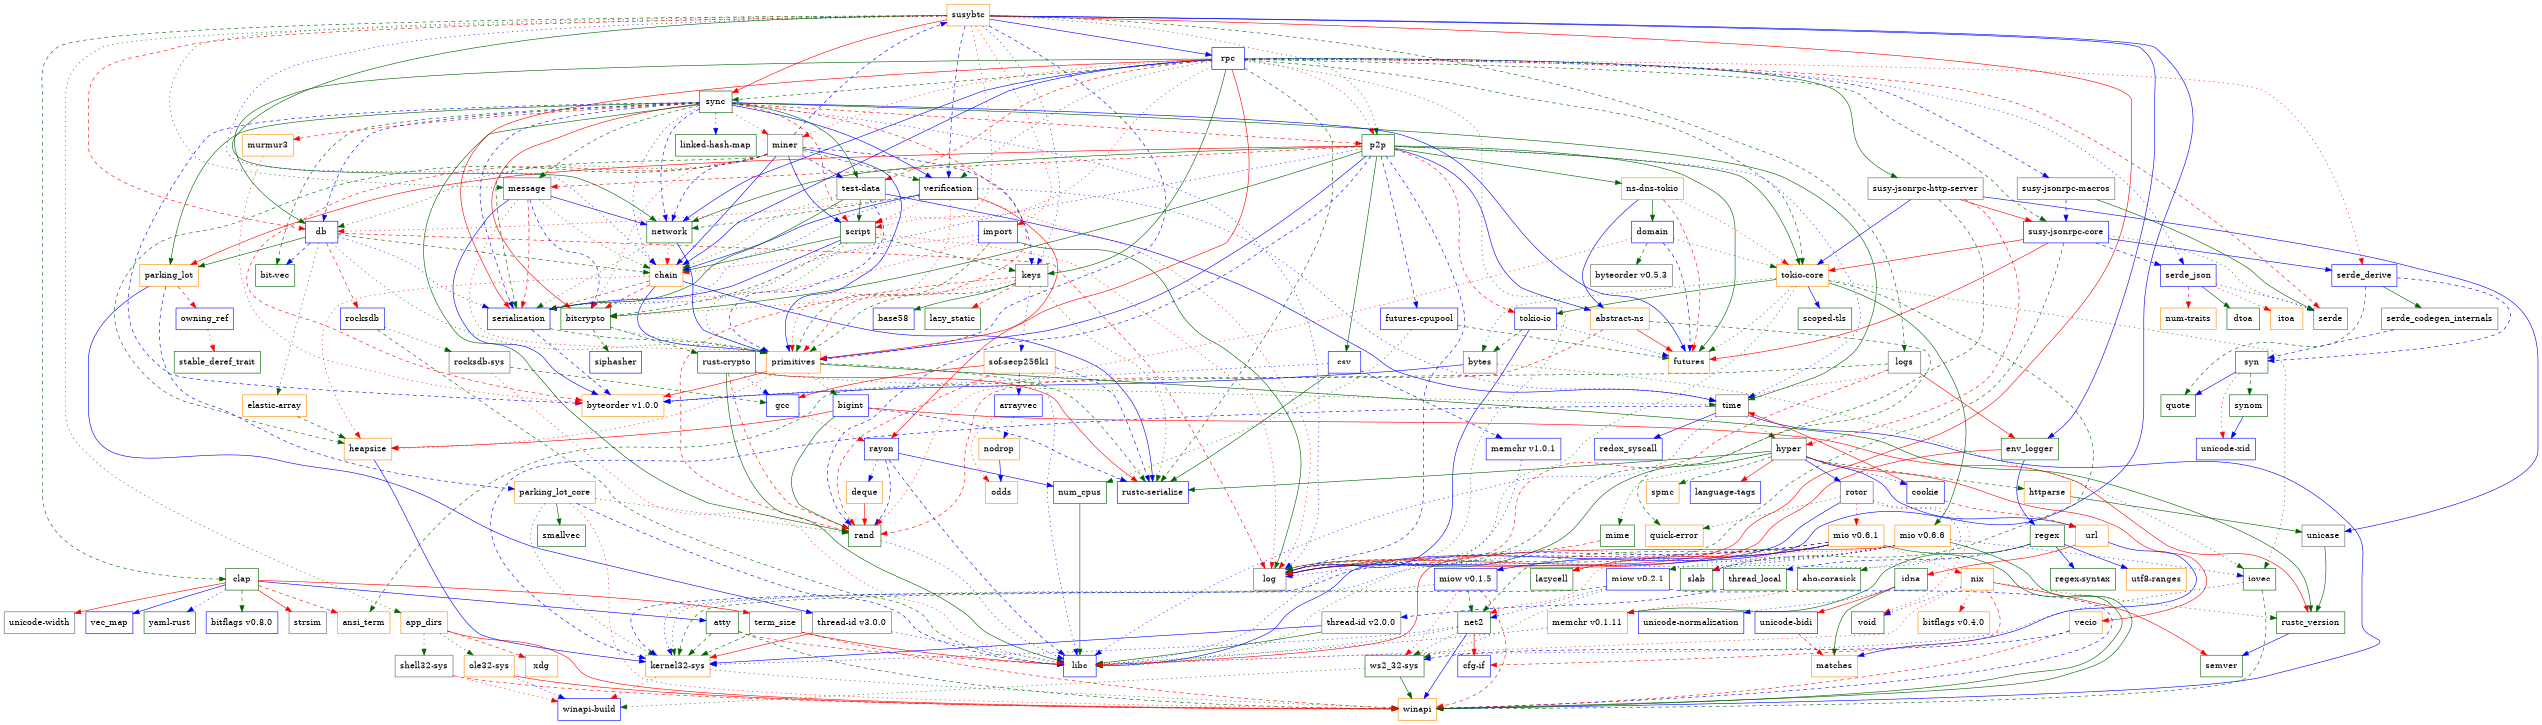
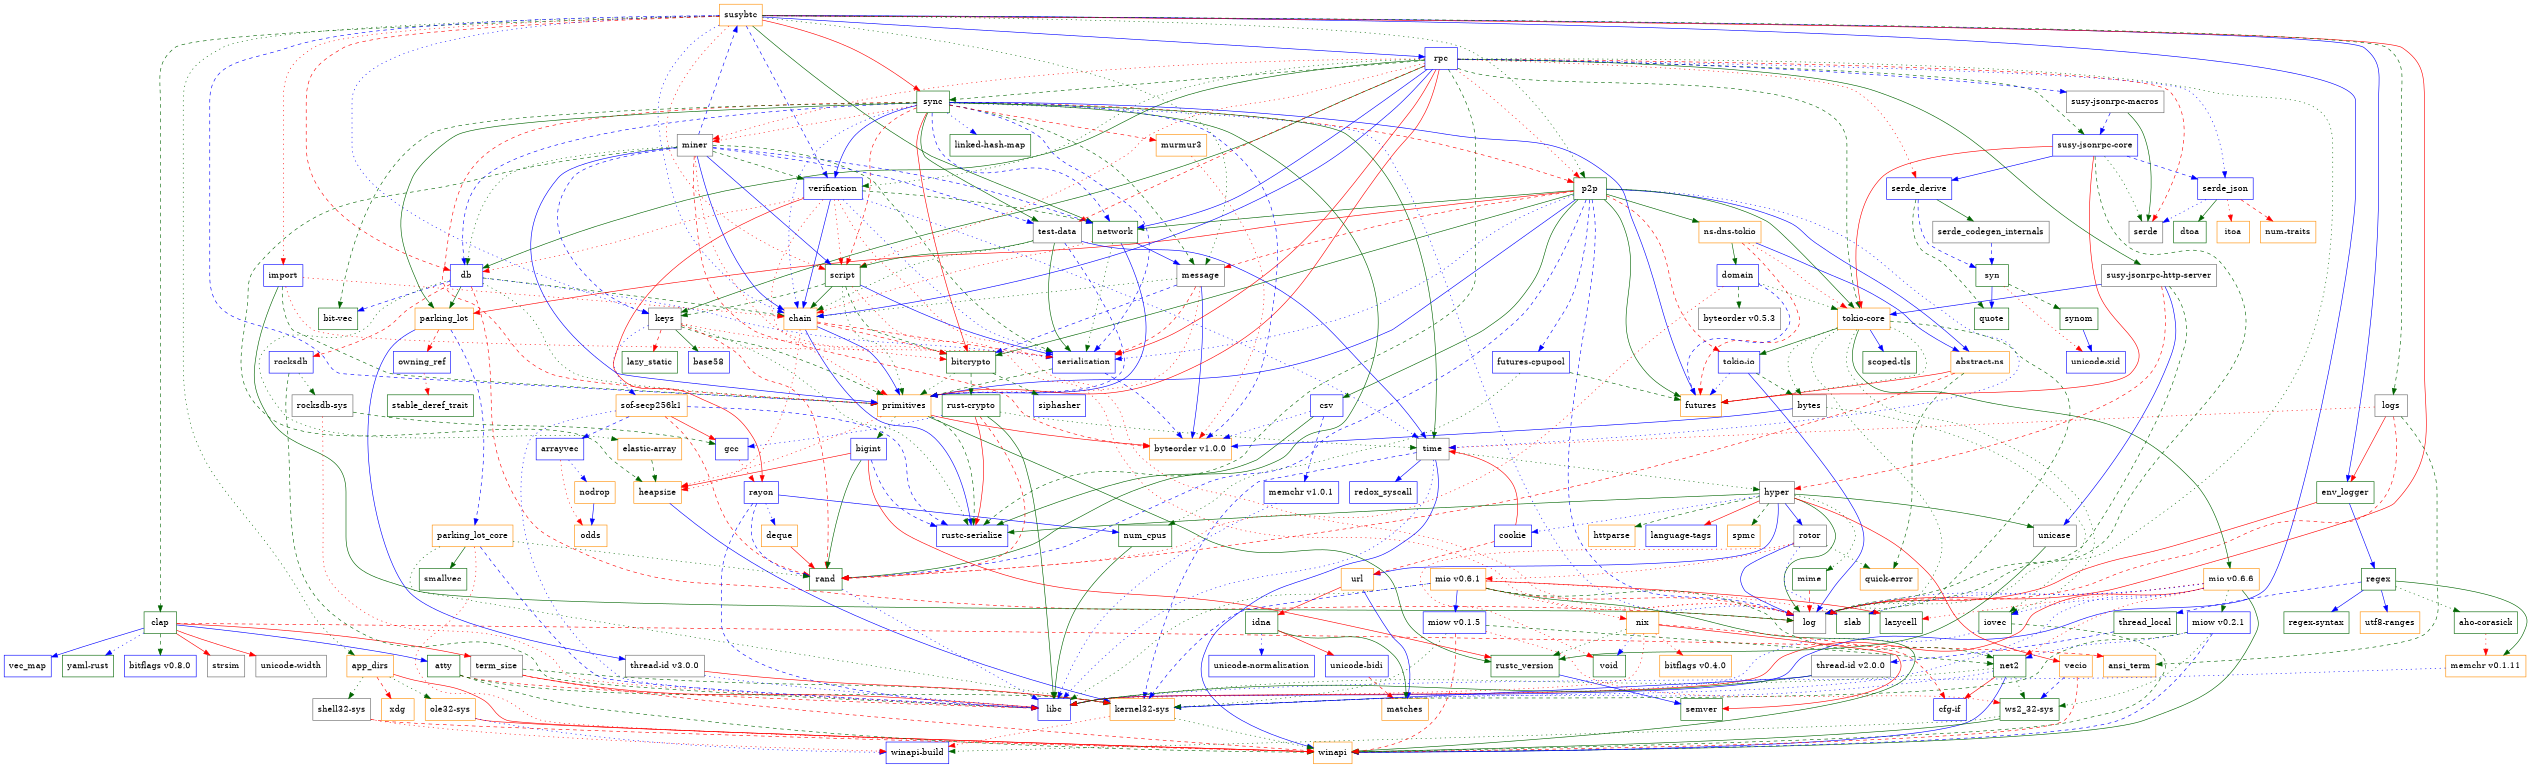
edge "message" -> "network": reversed
edge "susy-jsonrpc-http-server" -> "susy-jsonrpc-core": removed
edge "httparse" -> "unicase": now "hyper" -> "unicase"
